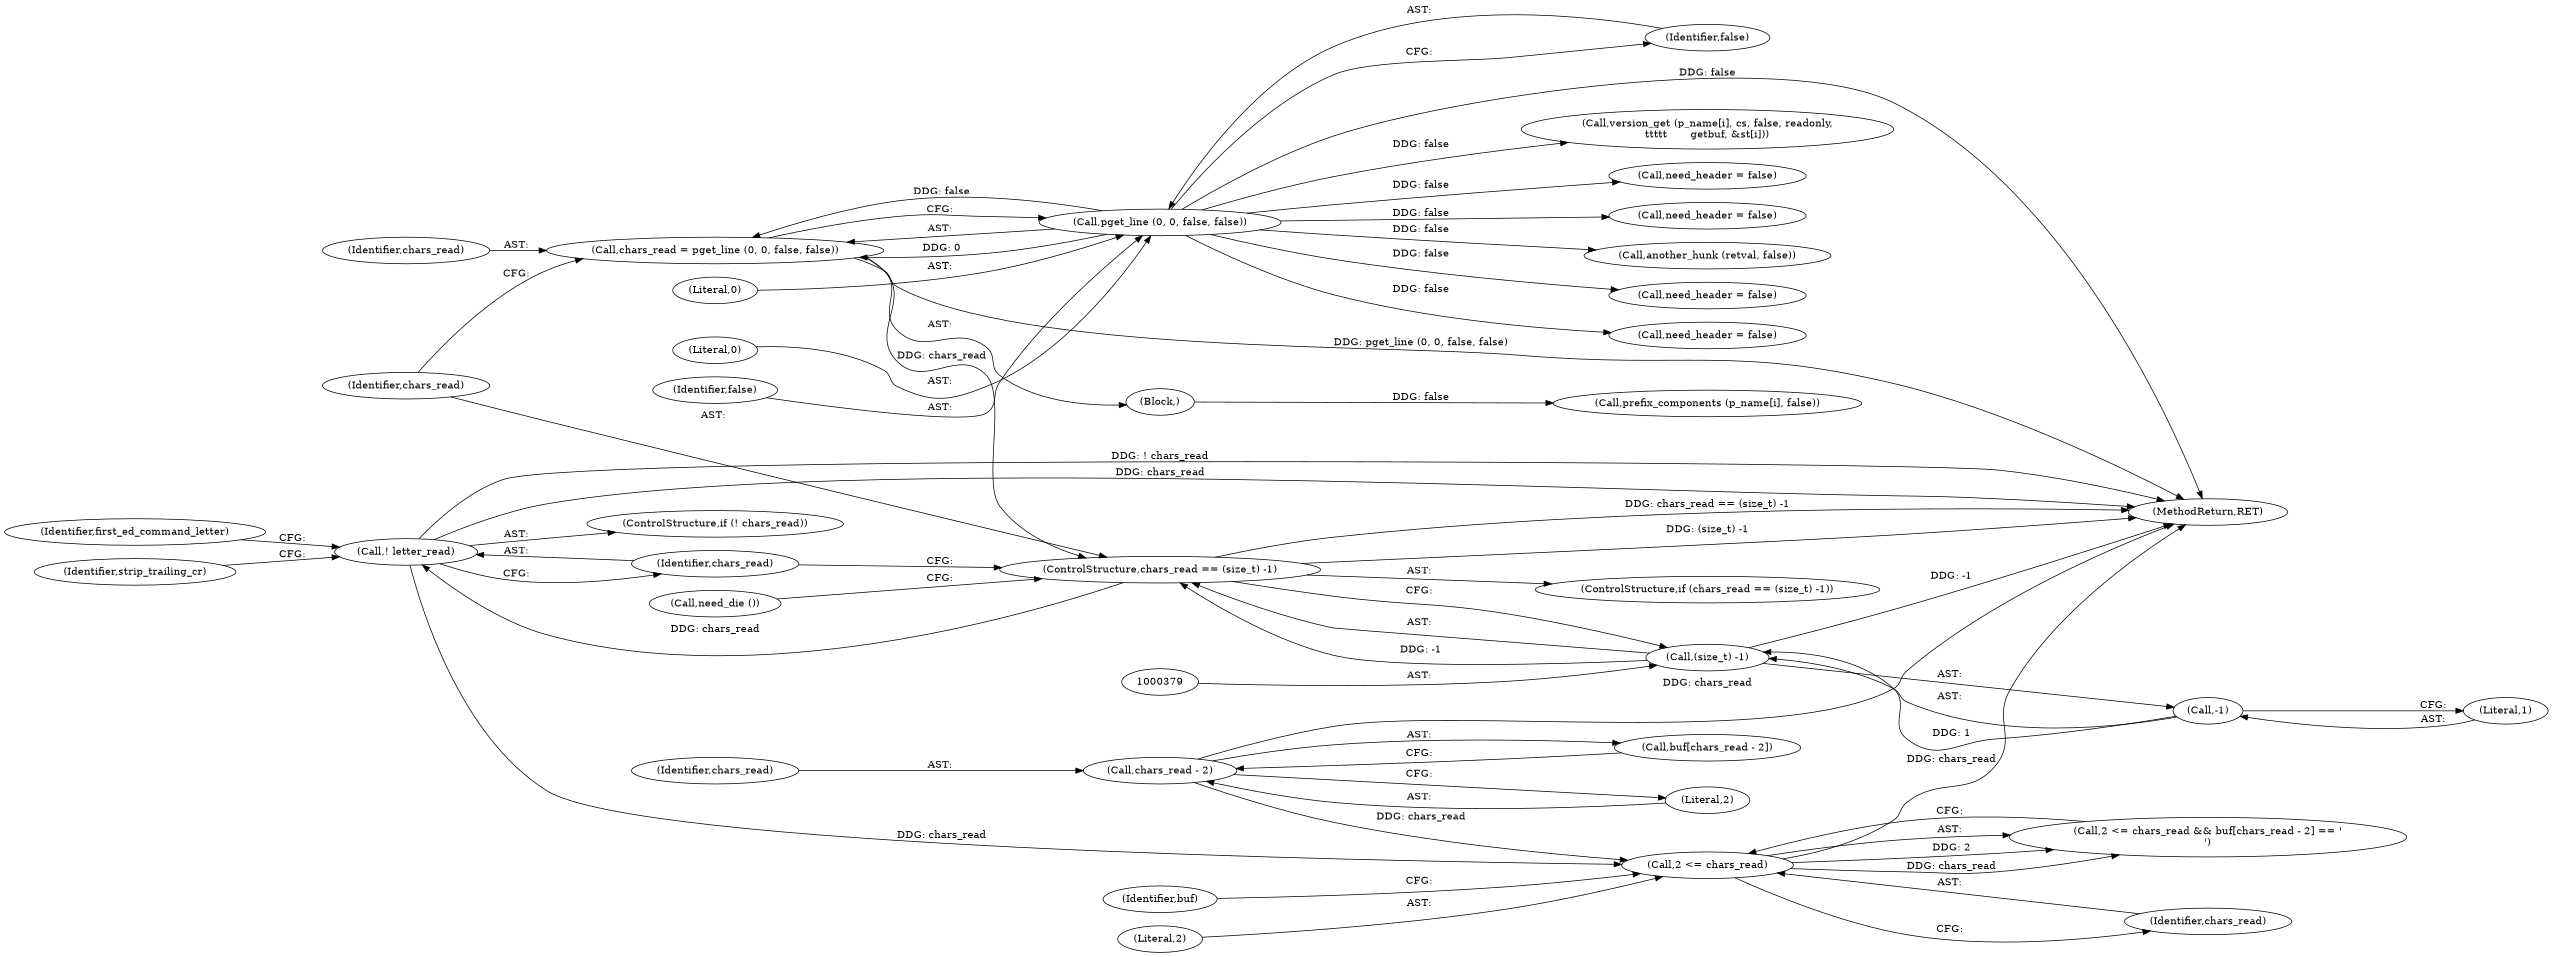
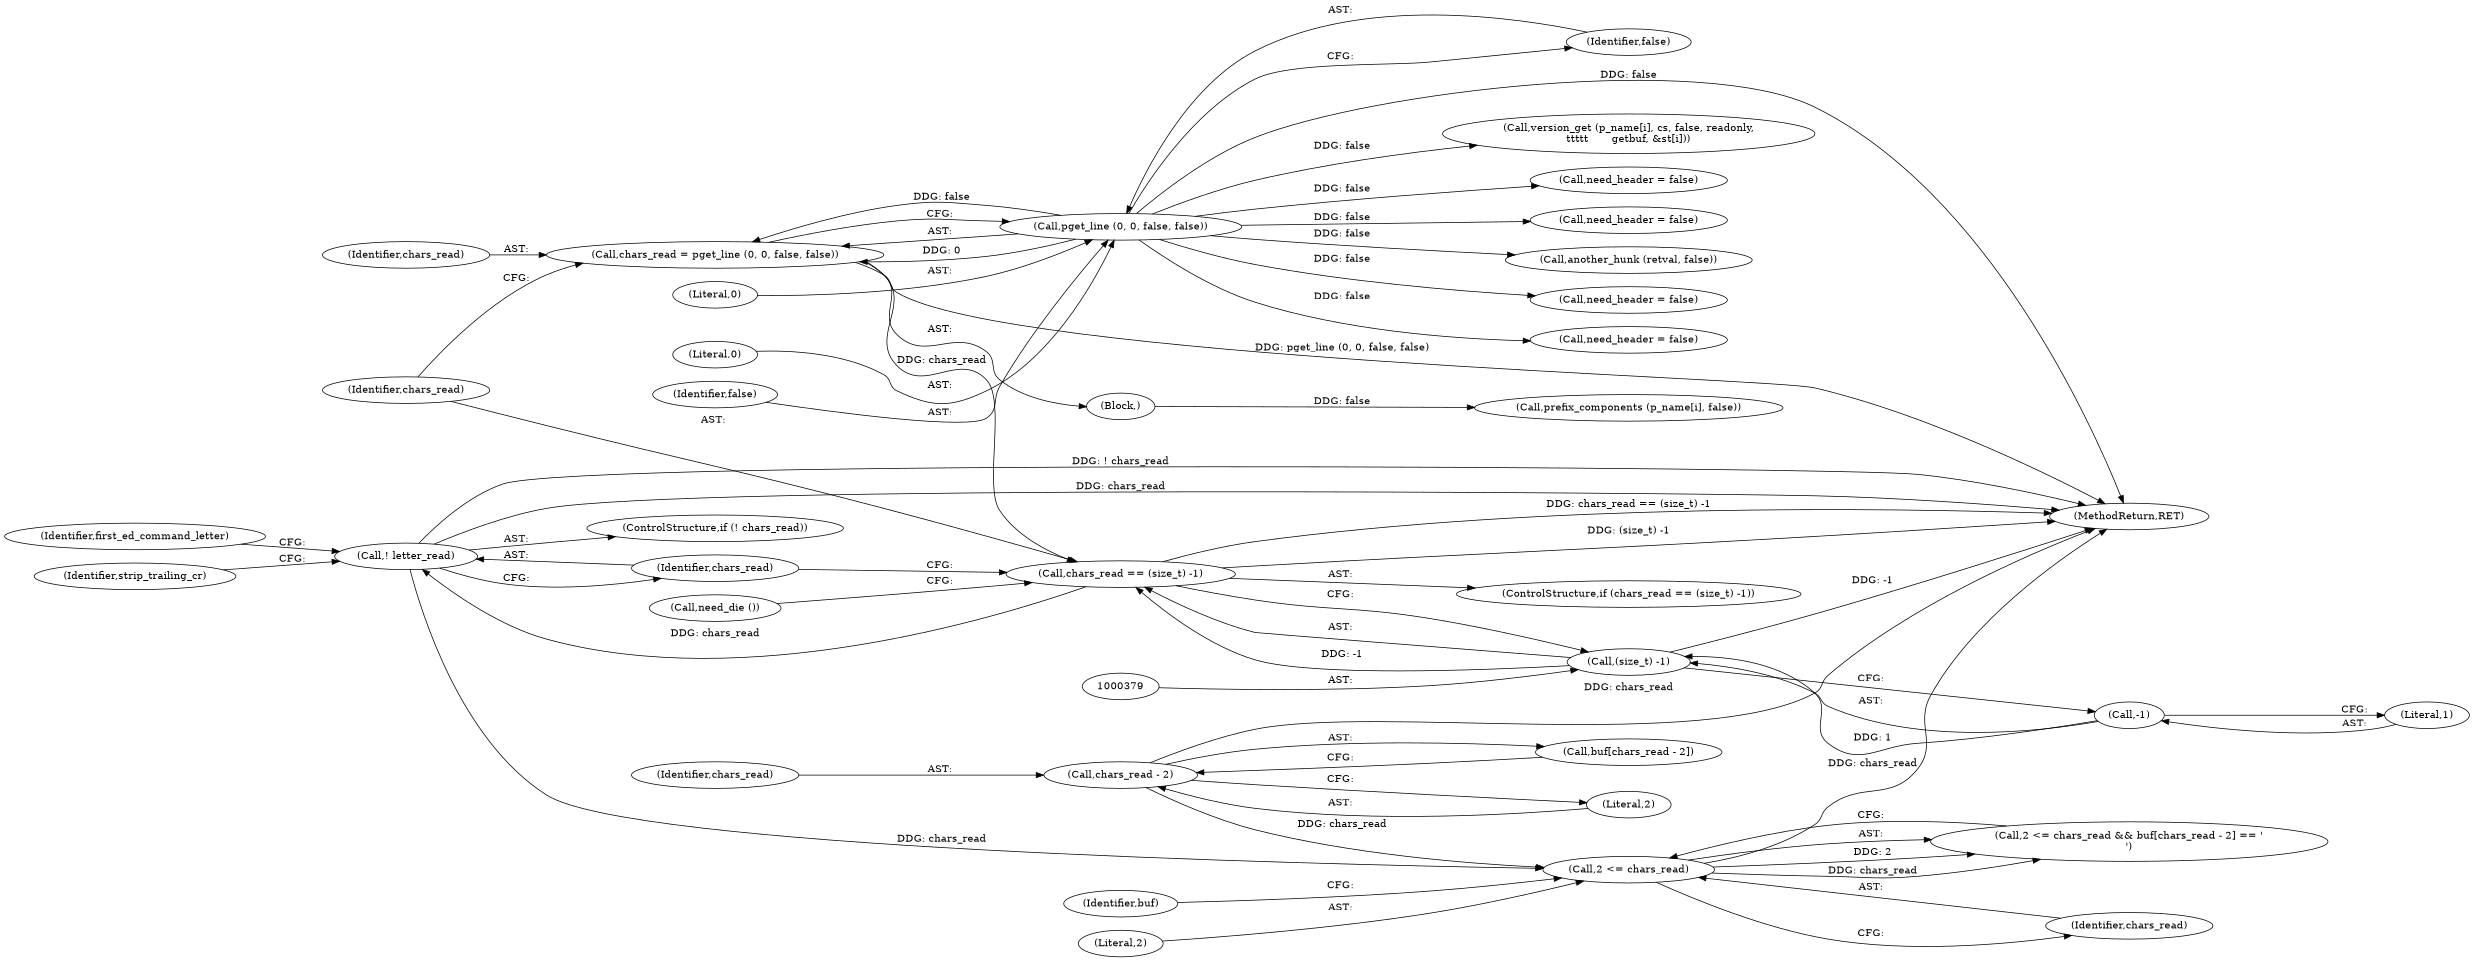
node "(ControlStructure,chars_read == (size_t) -1)": label "(ControlStructure,chars_read == (size_t) -1)" -> "(Call,chars_read == (size_t) -1)"
edge "(Call,(size_t) -1)" -> "(Call,-1)": label "AST: " -> "CFG: "
